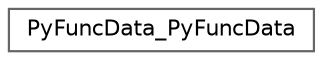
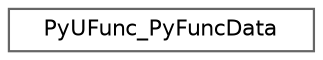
node "PyFuncData_PyFuncData": label "PyFuncData_PyFuncData" -> "PyUFunc_PyFuncData"
